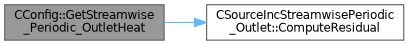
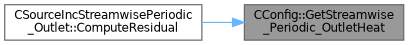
edge "CConfig::GetStreamwise _Periodic_OutletHeat" -> "CSourceIncStreamwisePeriodic _Outlet::ComputeResidual": reversed
